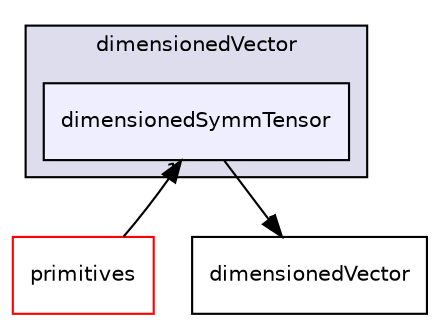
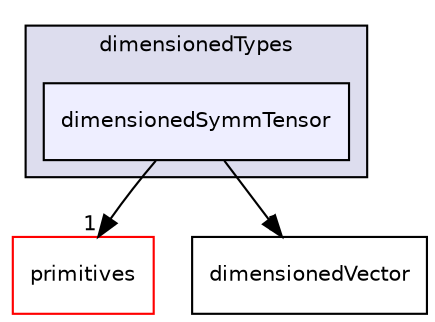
cluster "dimensionedVector": label "dimensionedVector" -> "dimensionedTypes"
edge "primitives" -> "dimensionedSymmTensor": reversed
